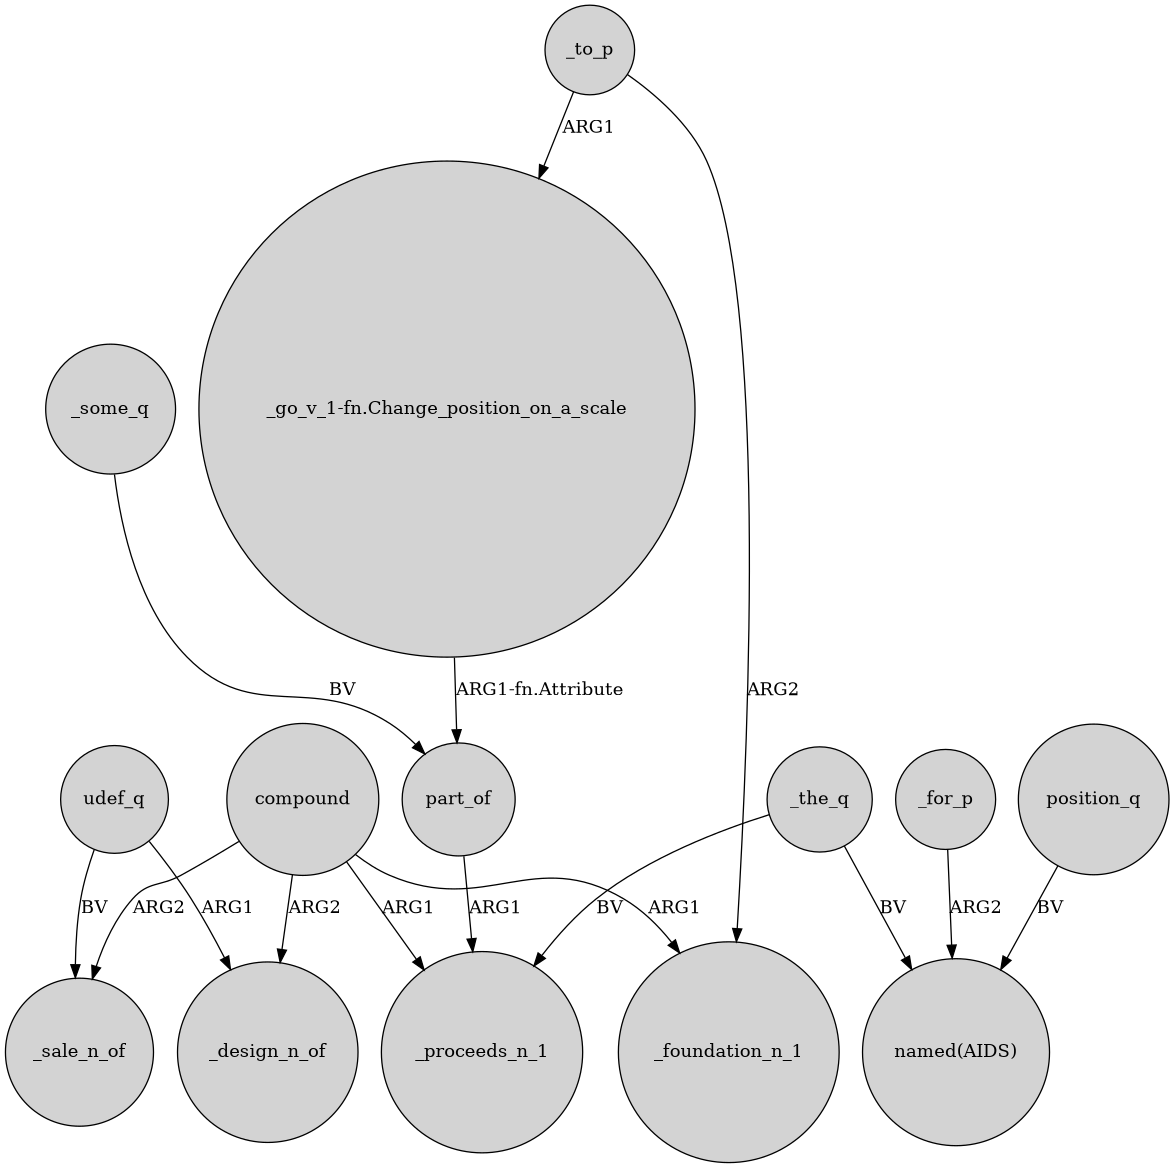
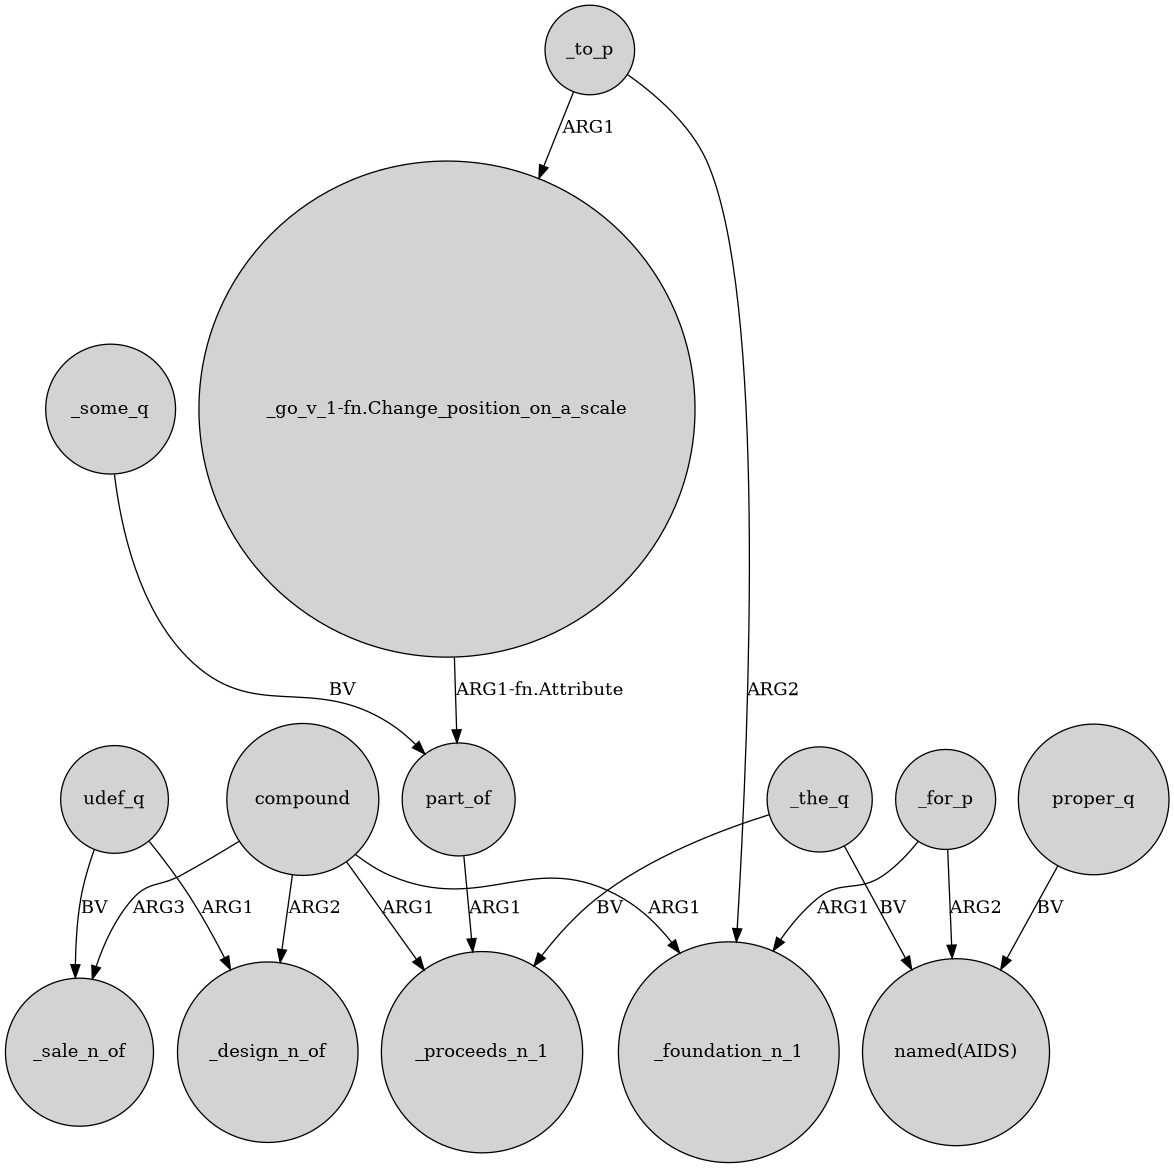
node "position_q": label "position_q" -> "proper_q"
edge "_for_p" -> "_foundation_n_1": added, label "ARG1"
edge "compound" -> "_sale_n_of": label "ARG2" -> "ARG3"
